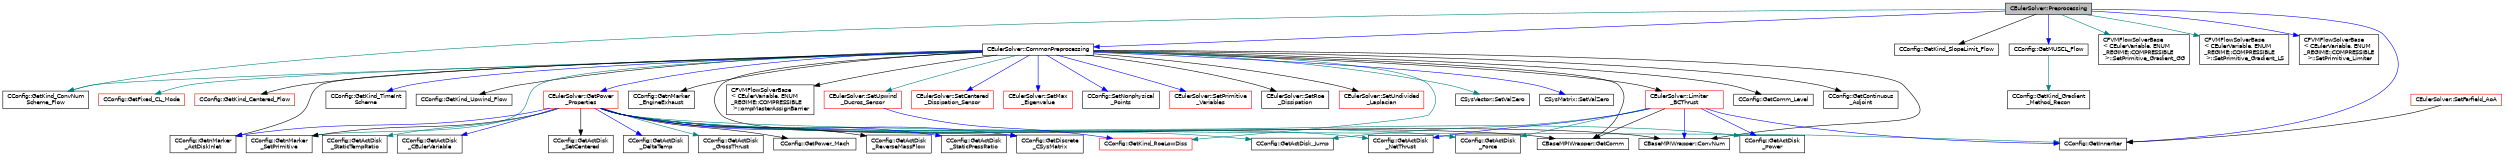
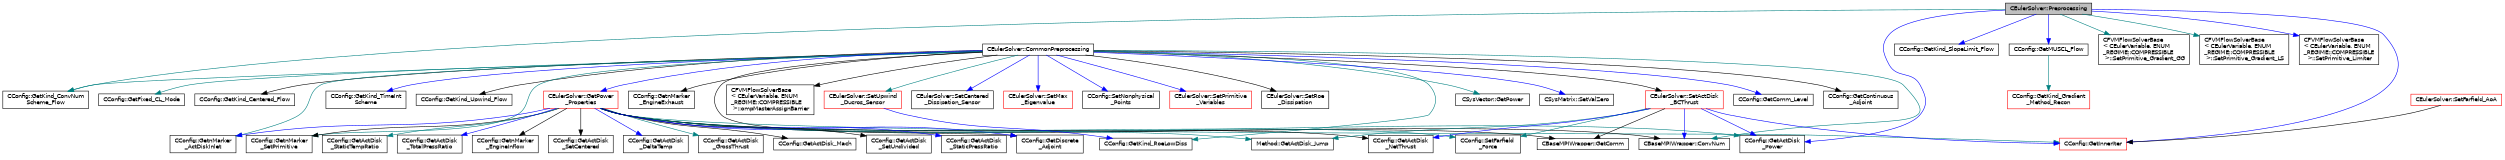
edge "CEulerSolver::Preprocessing" -> "CConfig::GetKind_SlopeLimit_Flow": color black -> blue
edge "CEulerSolver::Preprocessing" -> "CEulerSolver::CommonPreprocessing": now "CEulerSolver::Preprocessing" -> "CConfig::GetActDisk _Power"
edge "CEulerSolver::CommonPreprocessing" -> "CBaseMPIWrapper::ConvNum": color black -> teal
edge "CEulerSolver::CommonPreprocessing" -> "CBaseMPIWrapper::GetComm": removed
edge "CEulerSolver::CommonPreprocessing" -> "CConfig::GetnMarker _ActDiskInlet": color black -> teal
edge "CEulerSolver::CommonPreprocessing" -> "CConfig::GetComm_Level": color black -> blue
node "CConfig::GetFixed_CL_Mode": color red -> black
node "CConfig::GetKind_Centered_Flow": color red -> black
node "CEulerSolver::SetCentered _Dissipation_Sensor": color red -> black
node "CEulerSolver::SetUndivided _Laplacian": removed
node "CSysVector::SetValZero": label "CSysVector::SetValZero" -> "CSysVector::GetPower"
node "CEulerSolver::Limiter _BCThrust": label "CEulerSolver::Limiter _BCThrust" -> "CEulerSolver::SetActDisk _BCThrust"
node "CConfig::GetKind_Gradient _Method_Recon": color black -> red
edge "CEulerSolver::GetPower _Properties" -> "CConfig::GetActDisk _NetThrust": color teal -> black
node "CConfig::GetActDisk _CEulerVariable": label "CConfig::GetActDisk _CEulerVariable" -> "CConfig::GetActDisk _TotalPressRatio"
node "CConfig::GetnMarker _EngineInflow": added
node "CConfig::GetPower_Mach": label "CConfig::GetPower_Mach" -> "CConfig::GetActDisk_Mach"
node "CConfig::GetActDisk _ReverseMassFlow": label "CConfig::GetActDisk _ReverseMassFlow" -> "CConfig::GetActDisk _SetUndivided"
node "CConfig::GetDiscrete _CSysMatrix": label "CConfig::GetDiscrete _CSysMatrix" -> "CConfig::GetDiscrete _Adjoint"
node "CConfig::GetKind_RoeLowDiss": color red -> black
node "CConfig::GetActDisk_Jump": label "CConfig::GetActDisk_Jump" -> "Method::GetActDisk_Jump"
node "CConfig::GetActDisk _Force": label "CConfig::GetActDisk _Force" -> "CConfig::SetFarfield _Force"
node "CConfig::GetInnerIter": color black -> red
